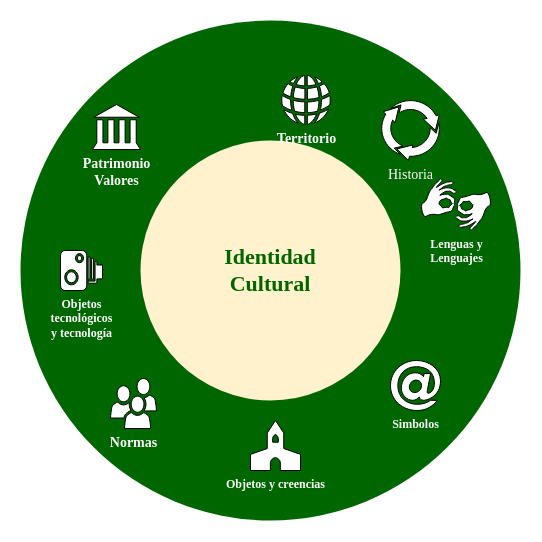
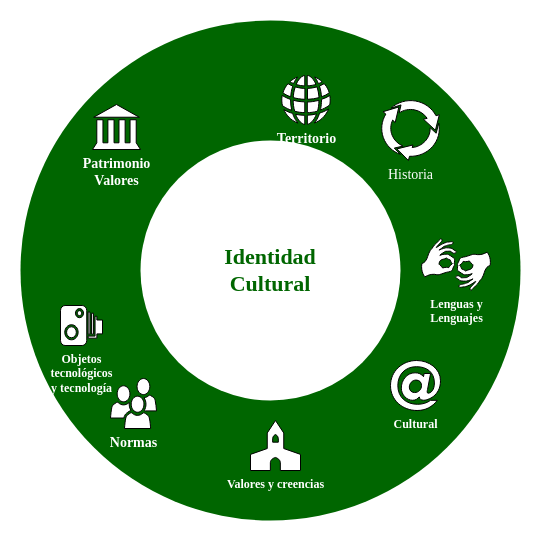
node "Lenguas y Lenguajes": moved (456, 205) -> (456, 265)
node "Objetos tecnológicos y tecnología": moved (82, 271) -> (82, 326)
node "Identidad Cultural": fillcolor #fff2cc -> #ffffff
node "Simbolos": label "Simbolos" -> "Cultural"
node "Objetos y creencias": label "Objetos y creencias" -> "Valores y creencias"
